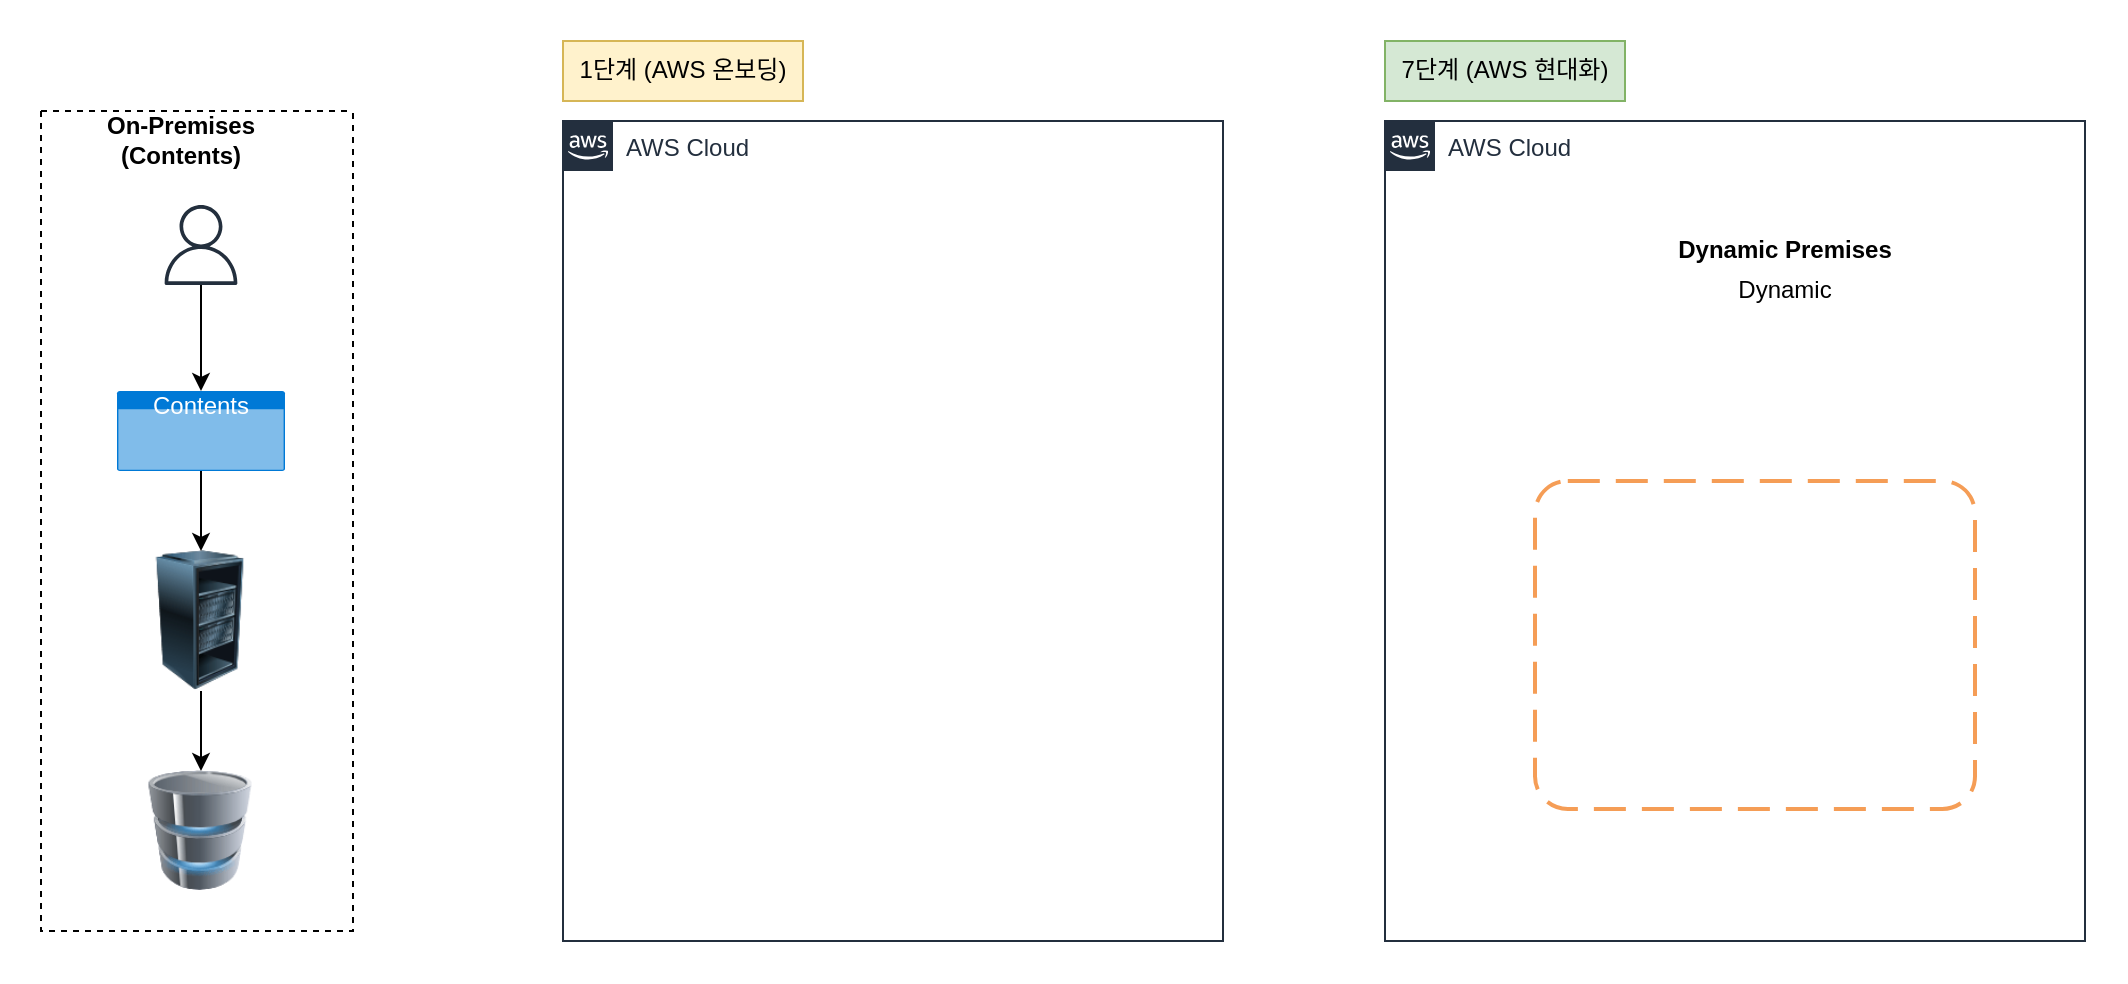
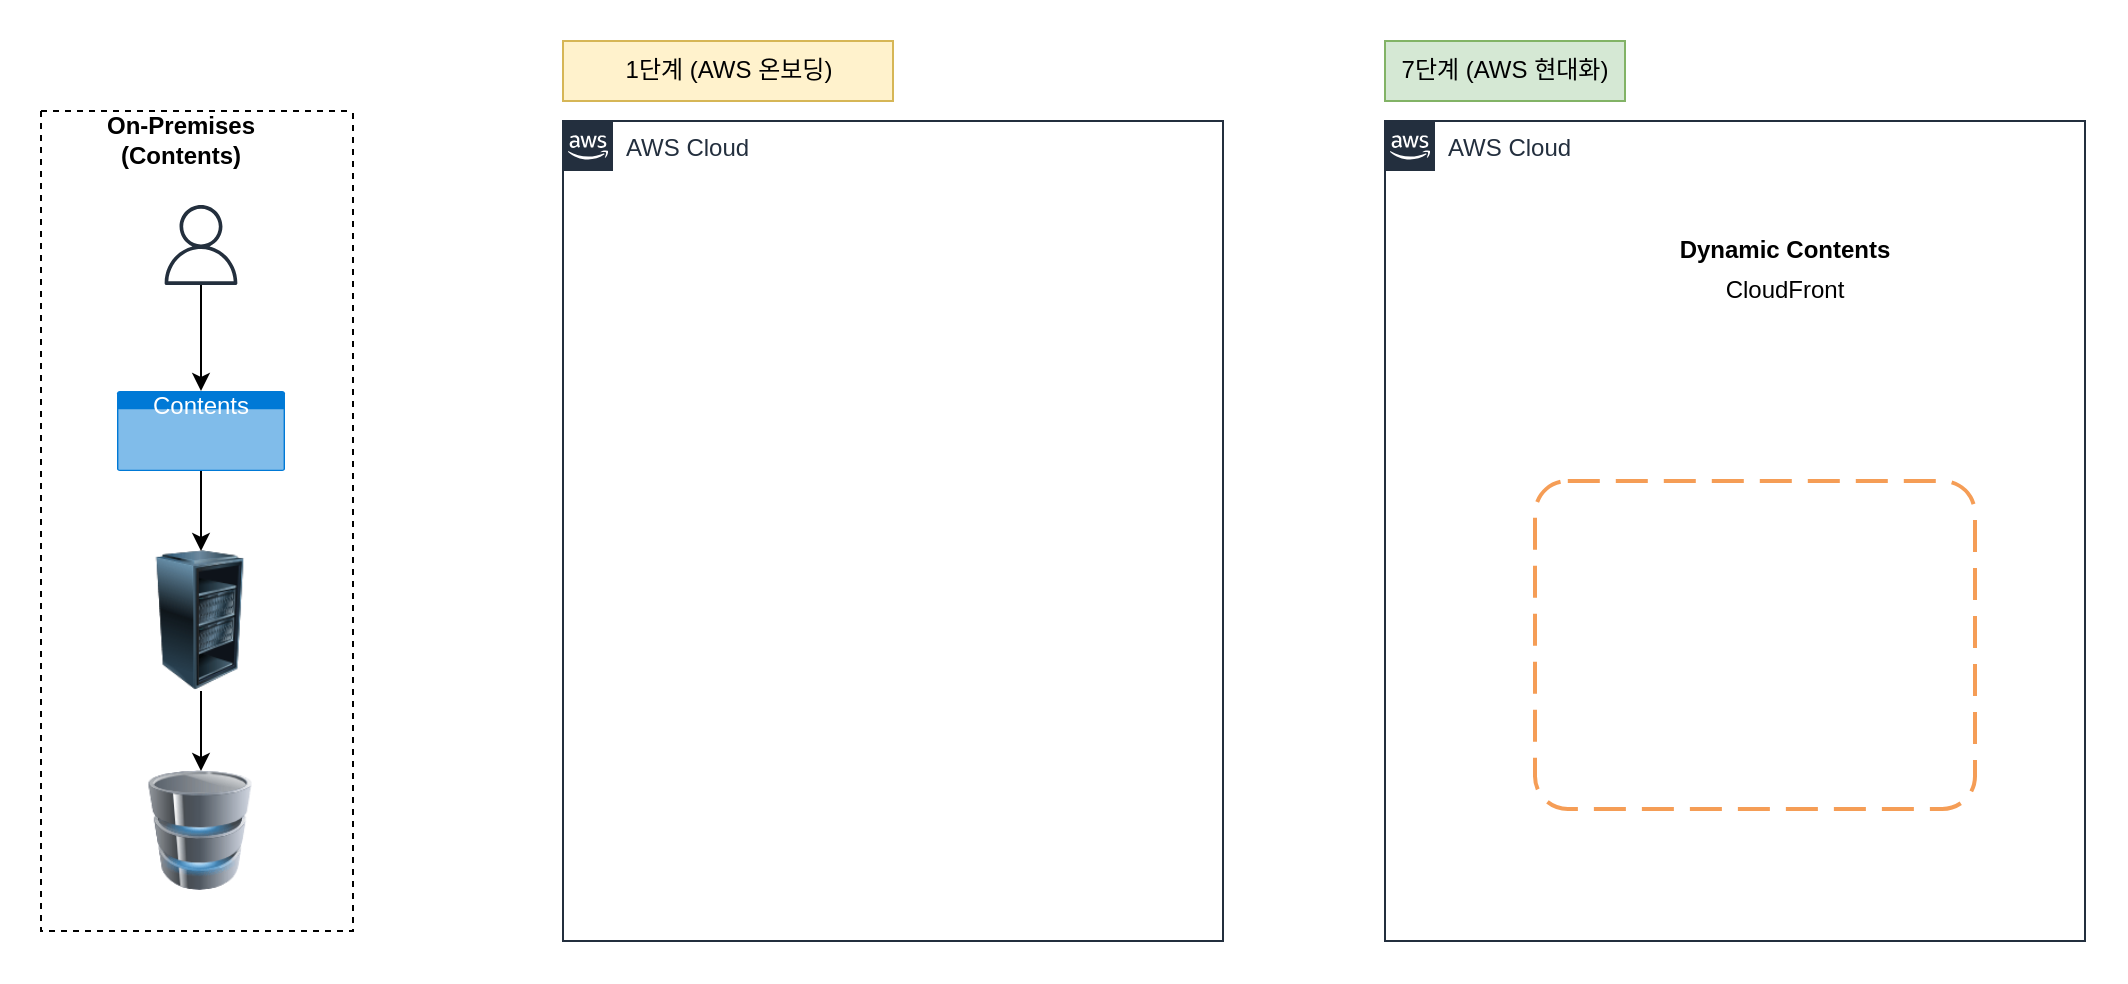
node "1단계 (AWS 온보딩)": size 240x60 -> 330x60
node "Dynamic Premises": label "Dynamic Premises" -> "Dynamic Contents"
node "Dynamic": label "Dynamic" -> "CloudFront"
